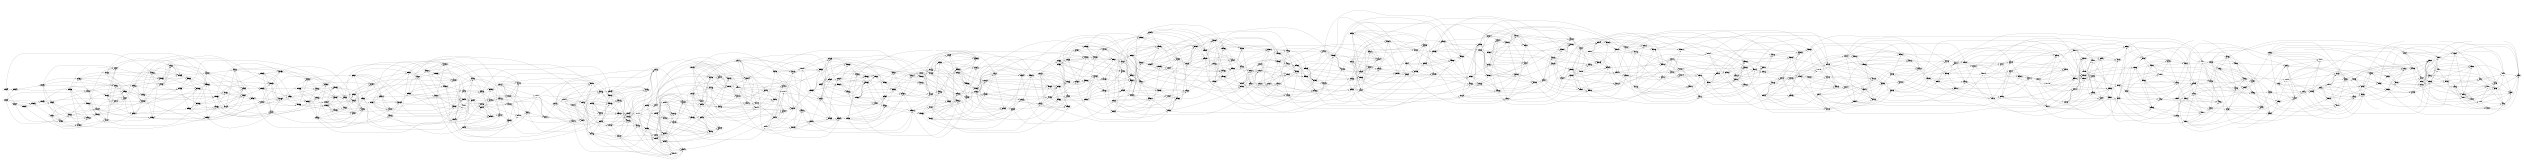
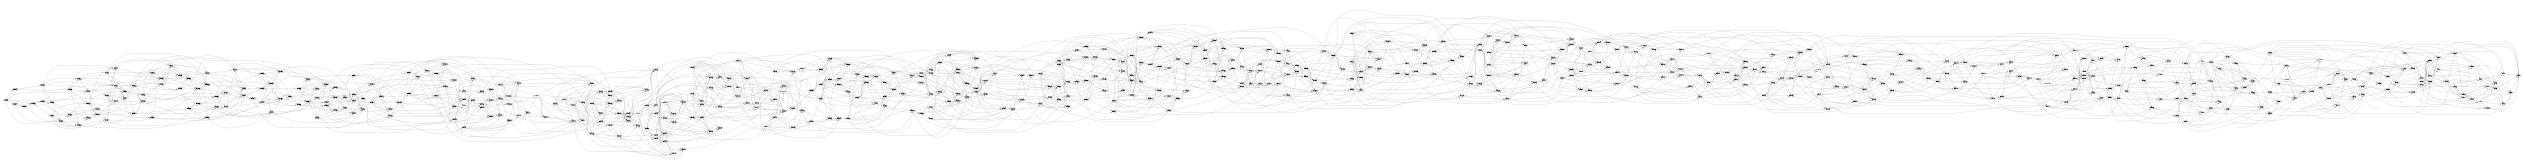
node "nodo_599": removed
